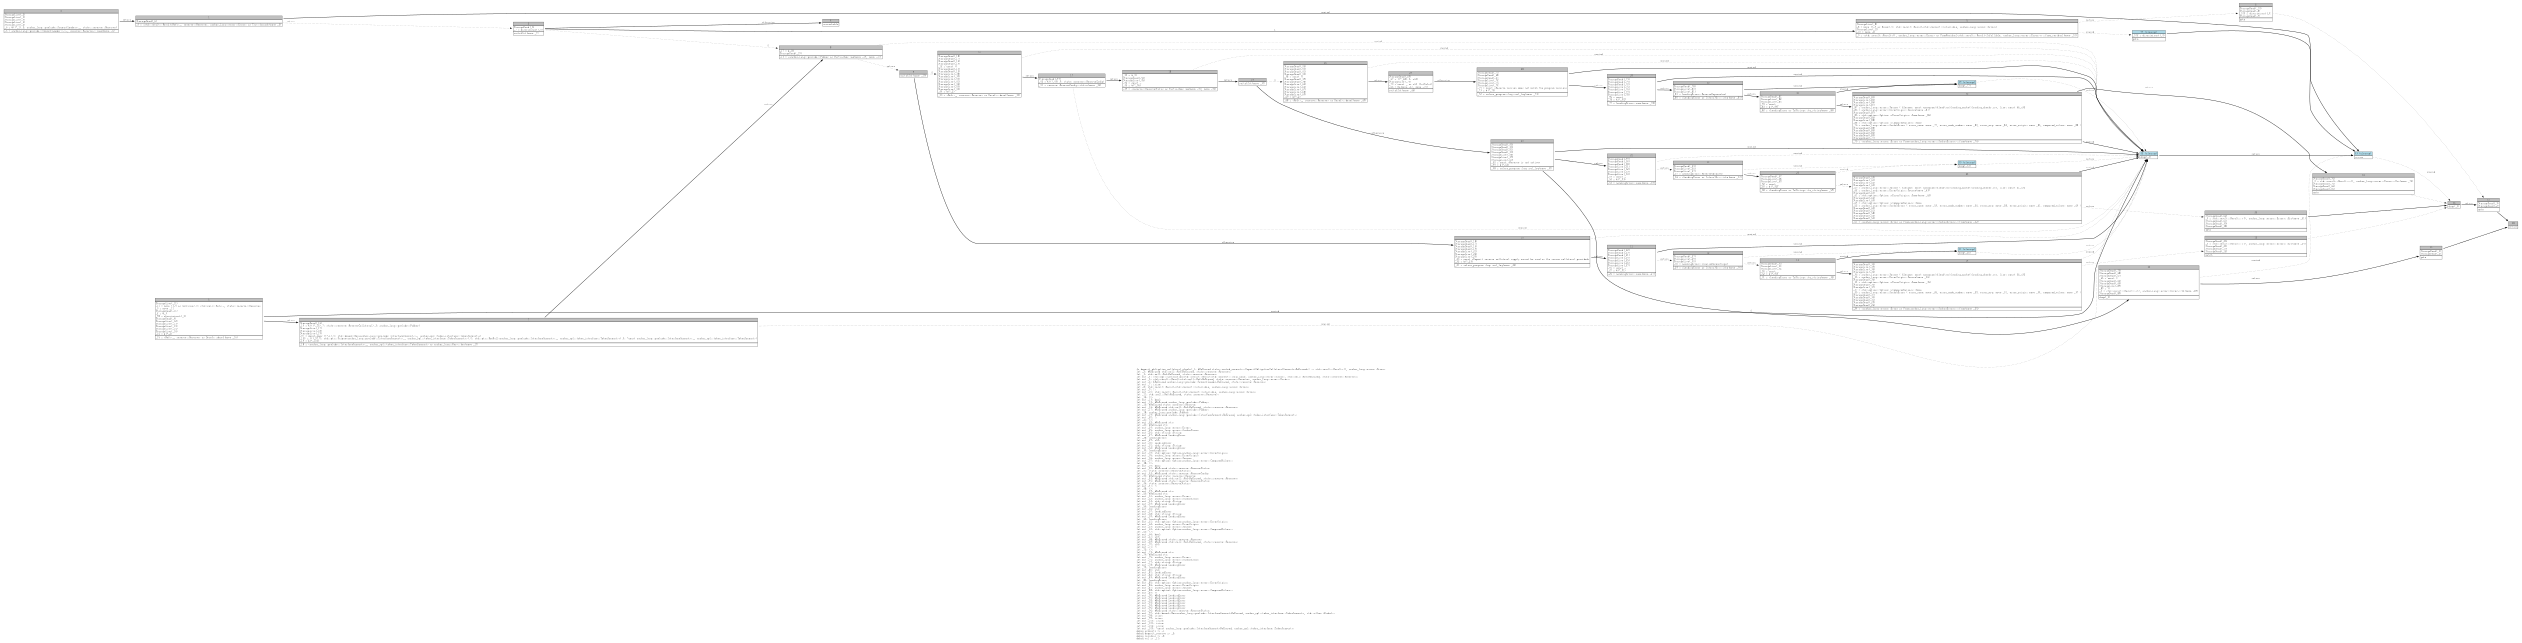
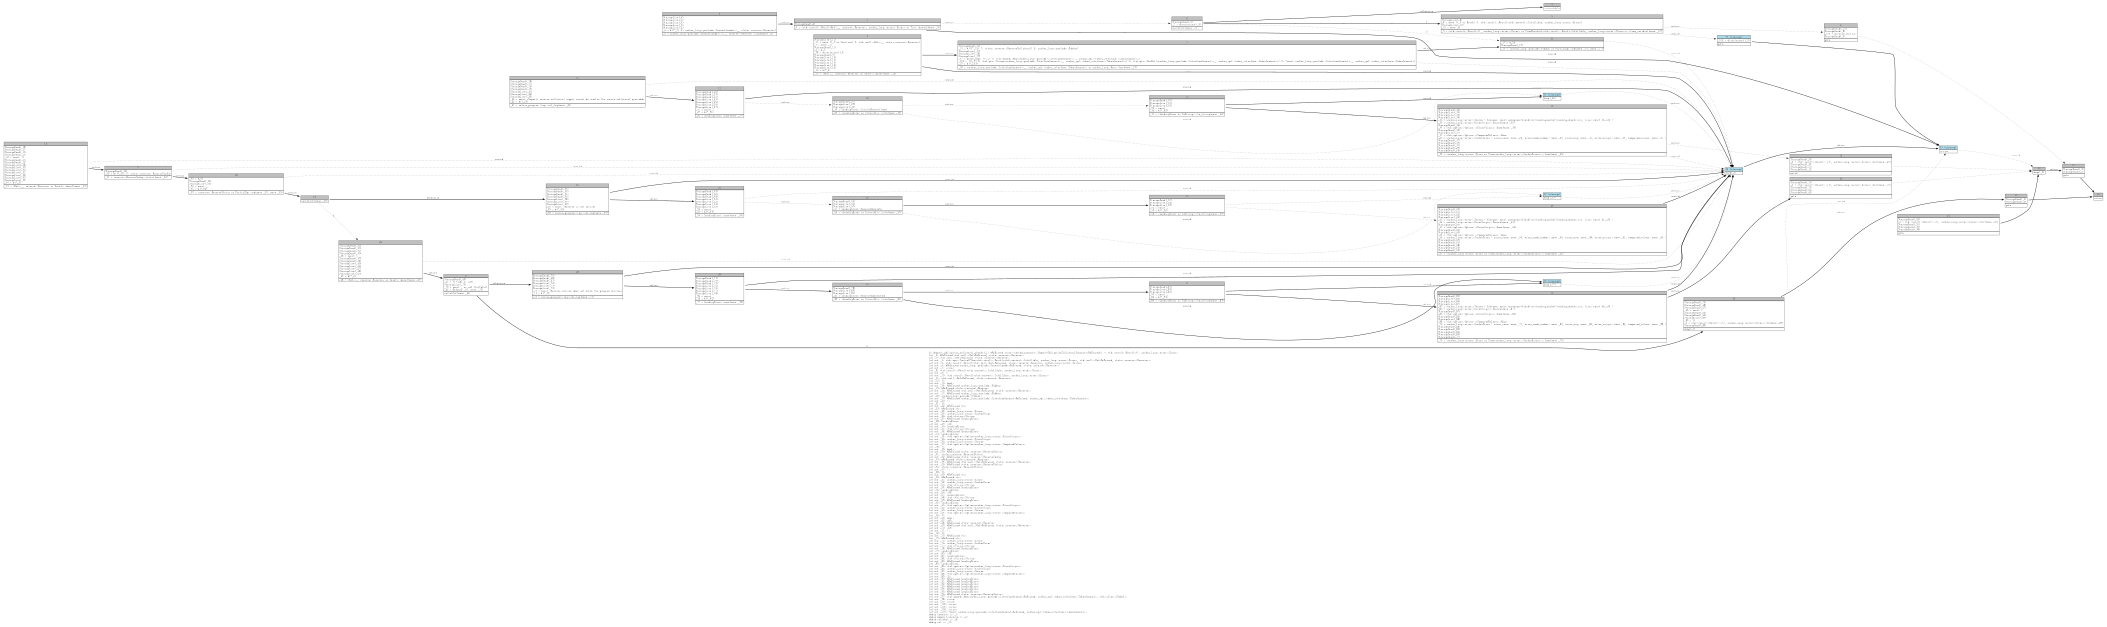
node "9": removed
edge "24" -> "25": removed, label "return"
edge "20" -> "34": now "27" -> "34"
